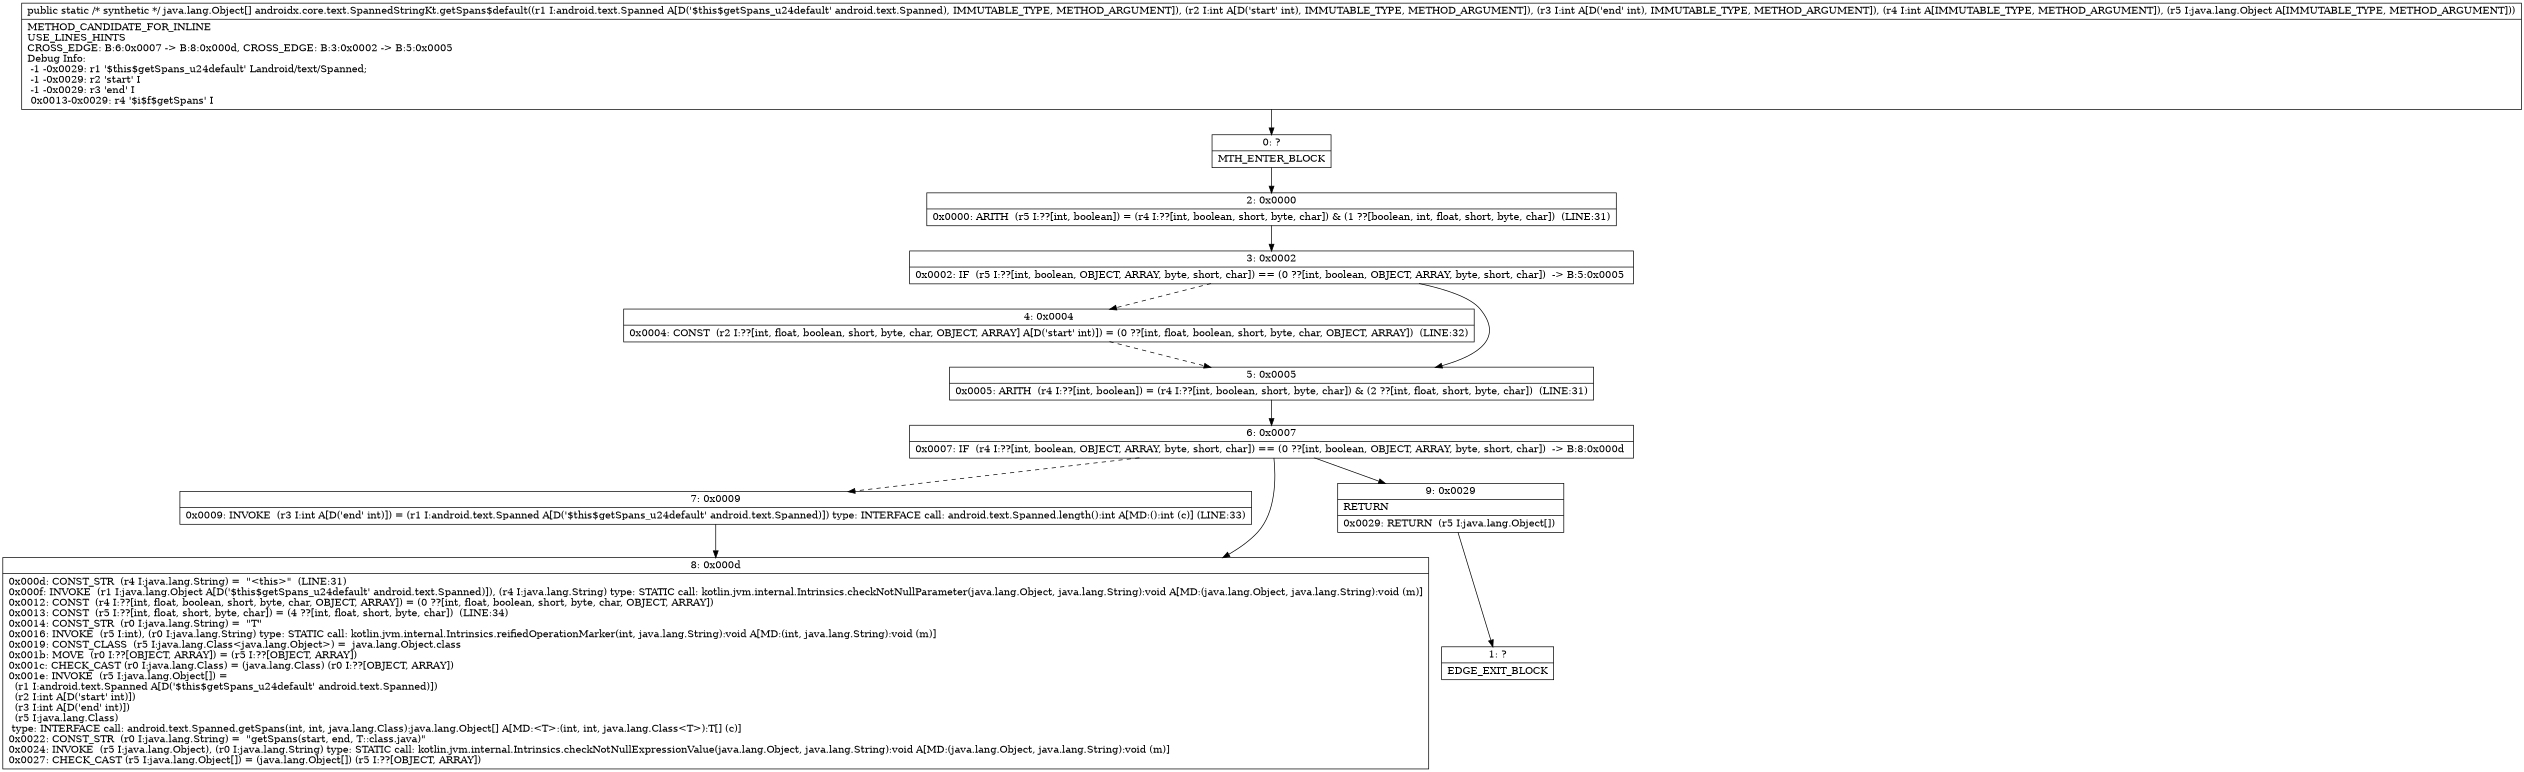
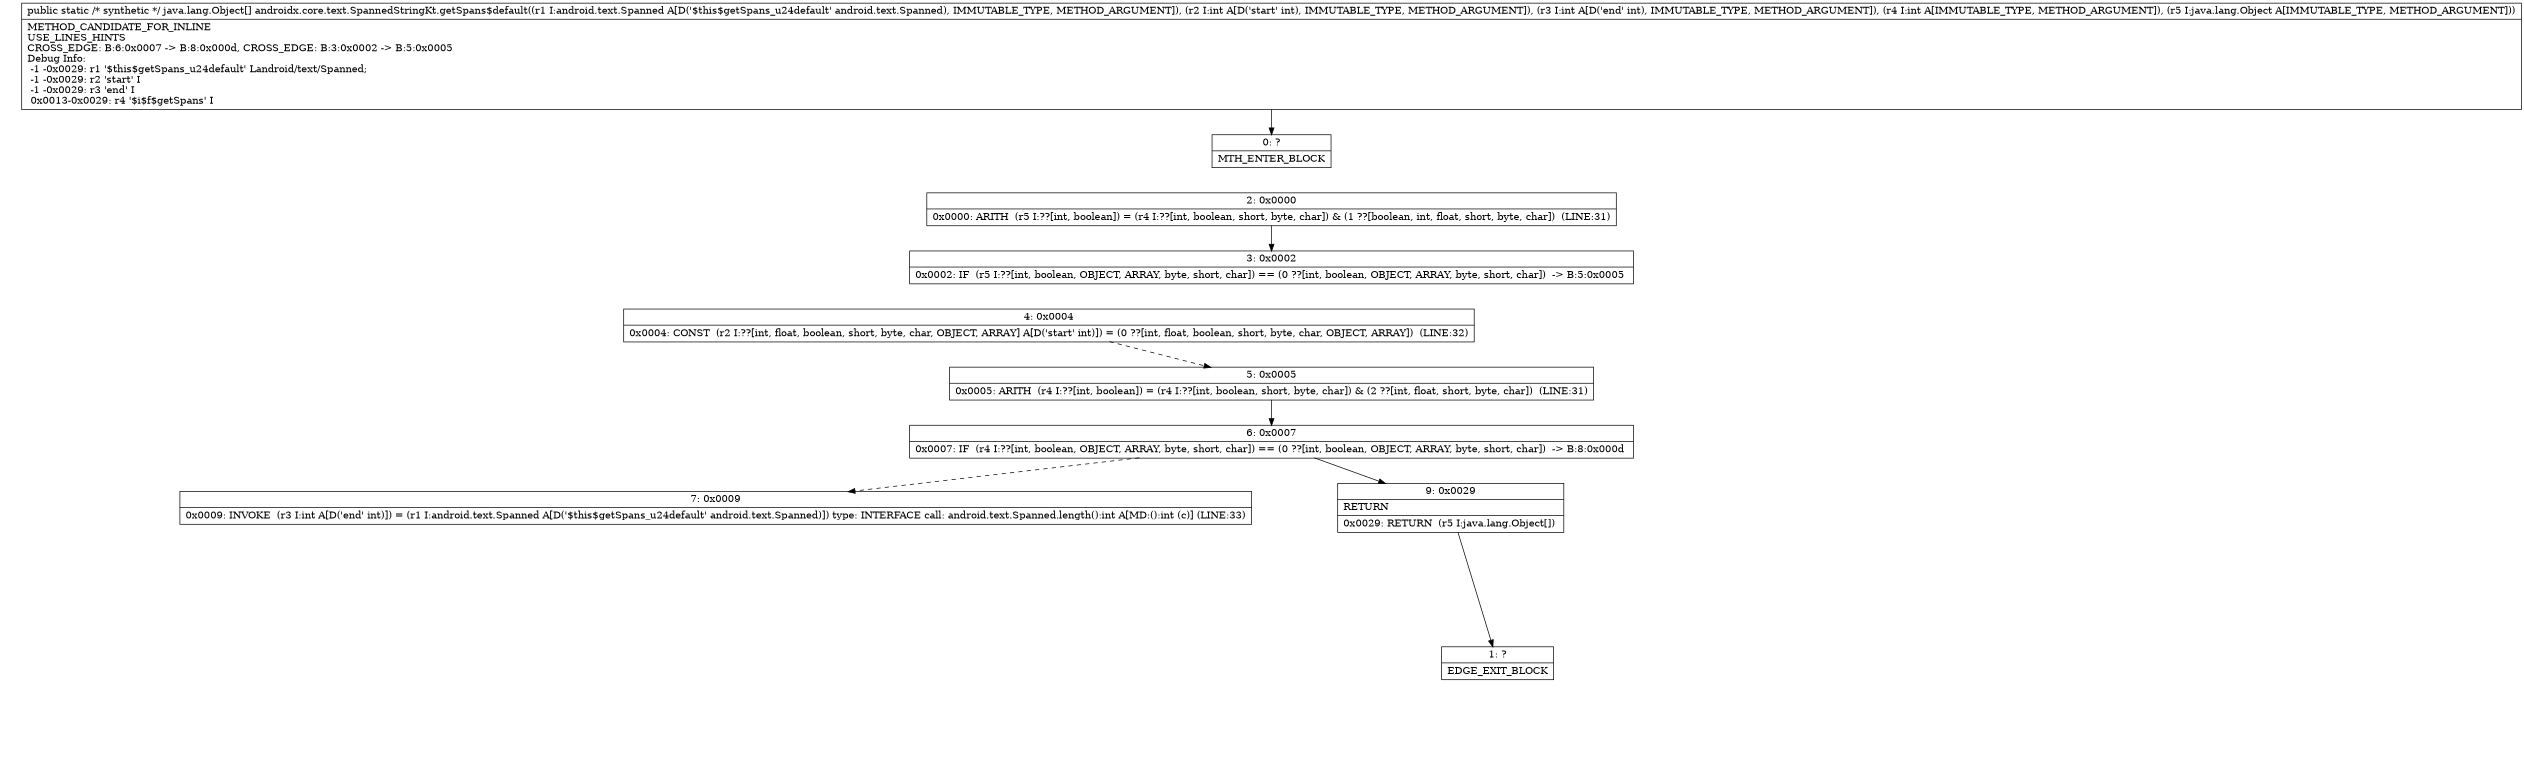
edge "0: ?" -> "2: 0x0000": removed
edge "3: 0x0002" -> "4: 0x0004": removed
edge "3: 0x0002" -> "5: 0x0005": removed
node "8: 0x000d": removed
